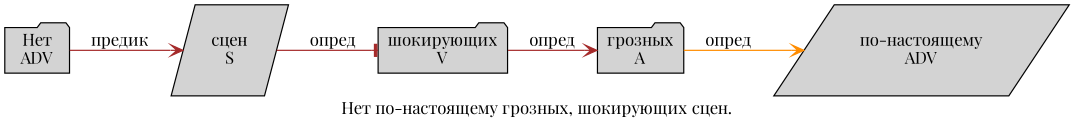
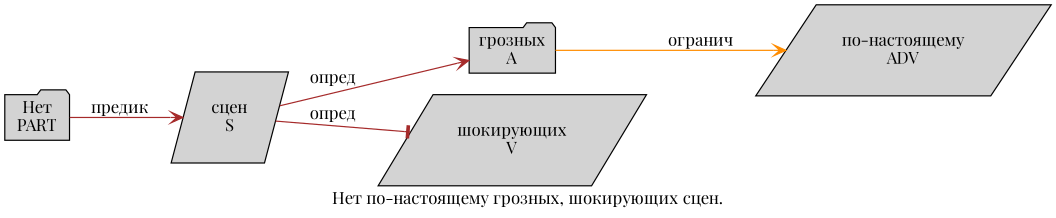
edge "грозных A" -> "по-настоящему ADV": label "опред" -> "огранич"
node "Нет ADV": label "Нет ADV" -> "Нет PART"
node "шокирующих V": shape folder -> parallelogram
edge "шокирующих V" -> "грозных A": now "сцен S" -> "грозных A"
